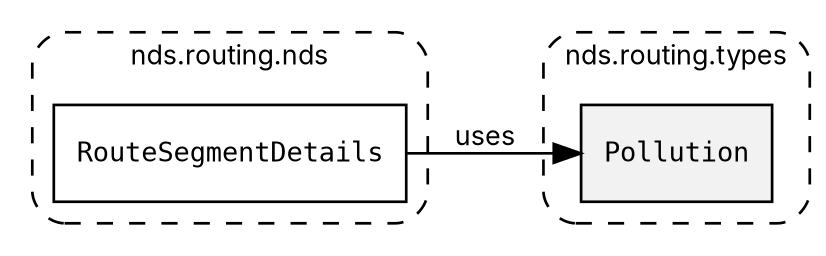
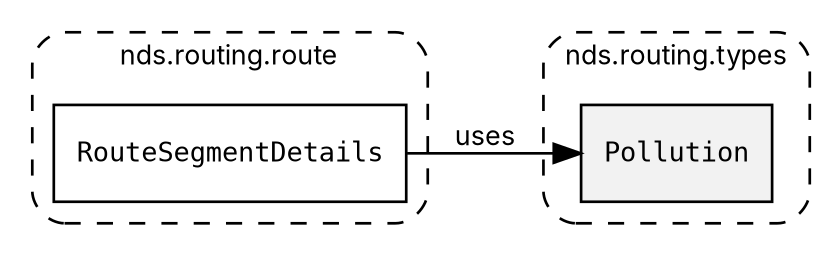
cluster "nds.routing.nds": label "nds.routing.nds" -> "nds.routing.route"
